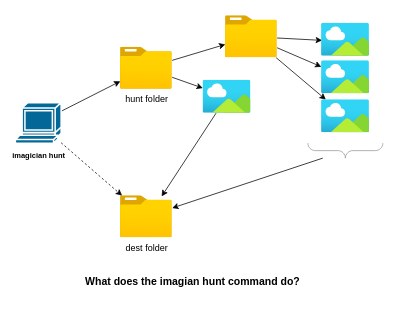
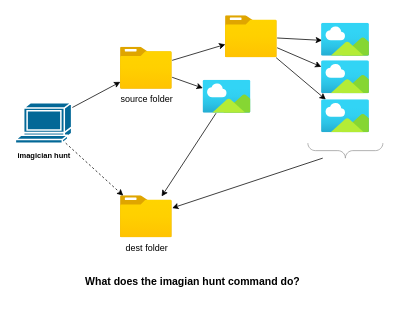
node "hunt folder": label "hunt folder" -> "source folder"
node "imagician hunt": size 46x41 -> 56x41
